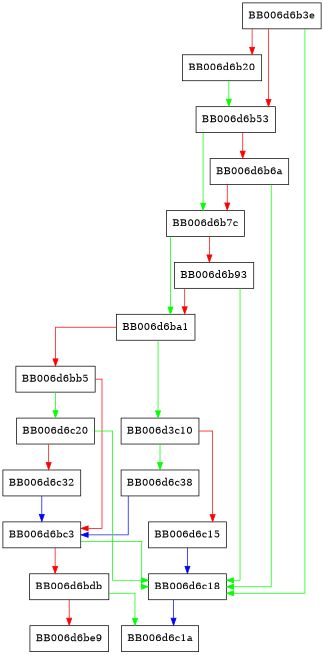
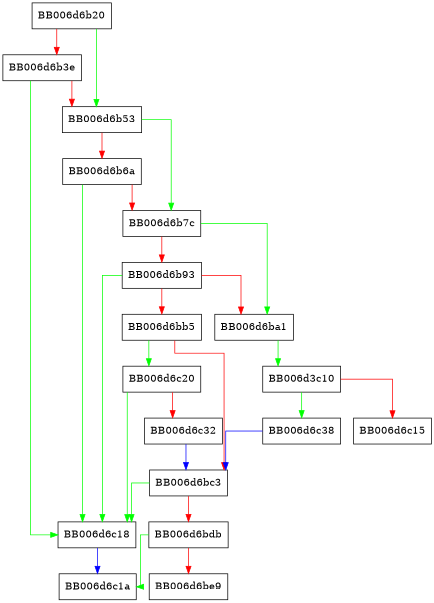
edge "BB006d6b3e" -> "BB006d6b20": reversed
edge "BB006d6ba1" -> "BB006d6bb5": now "BB006d6b93" -> "BB006d6bb5"
edge "BB006d6c15" -> "BB006d6c18": removed
